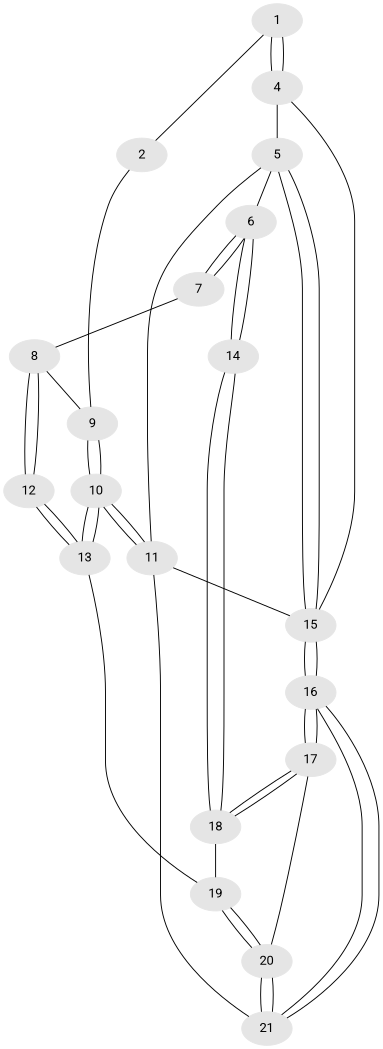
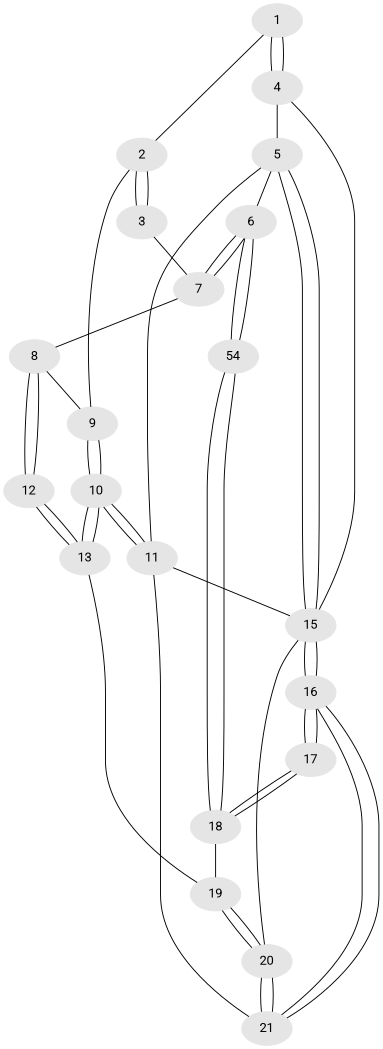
node "3": added
node "14": label "14" -> "54"
edge "17" -- "20": now "15" -- "20"
